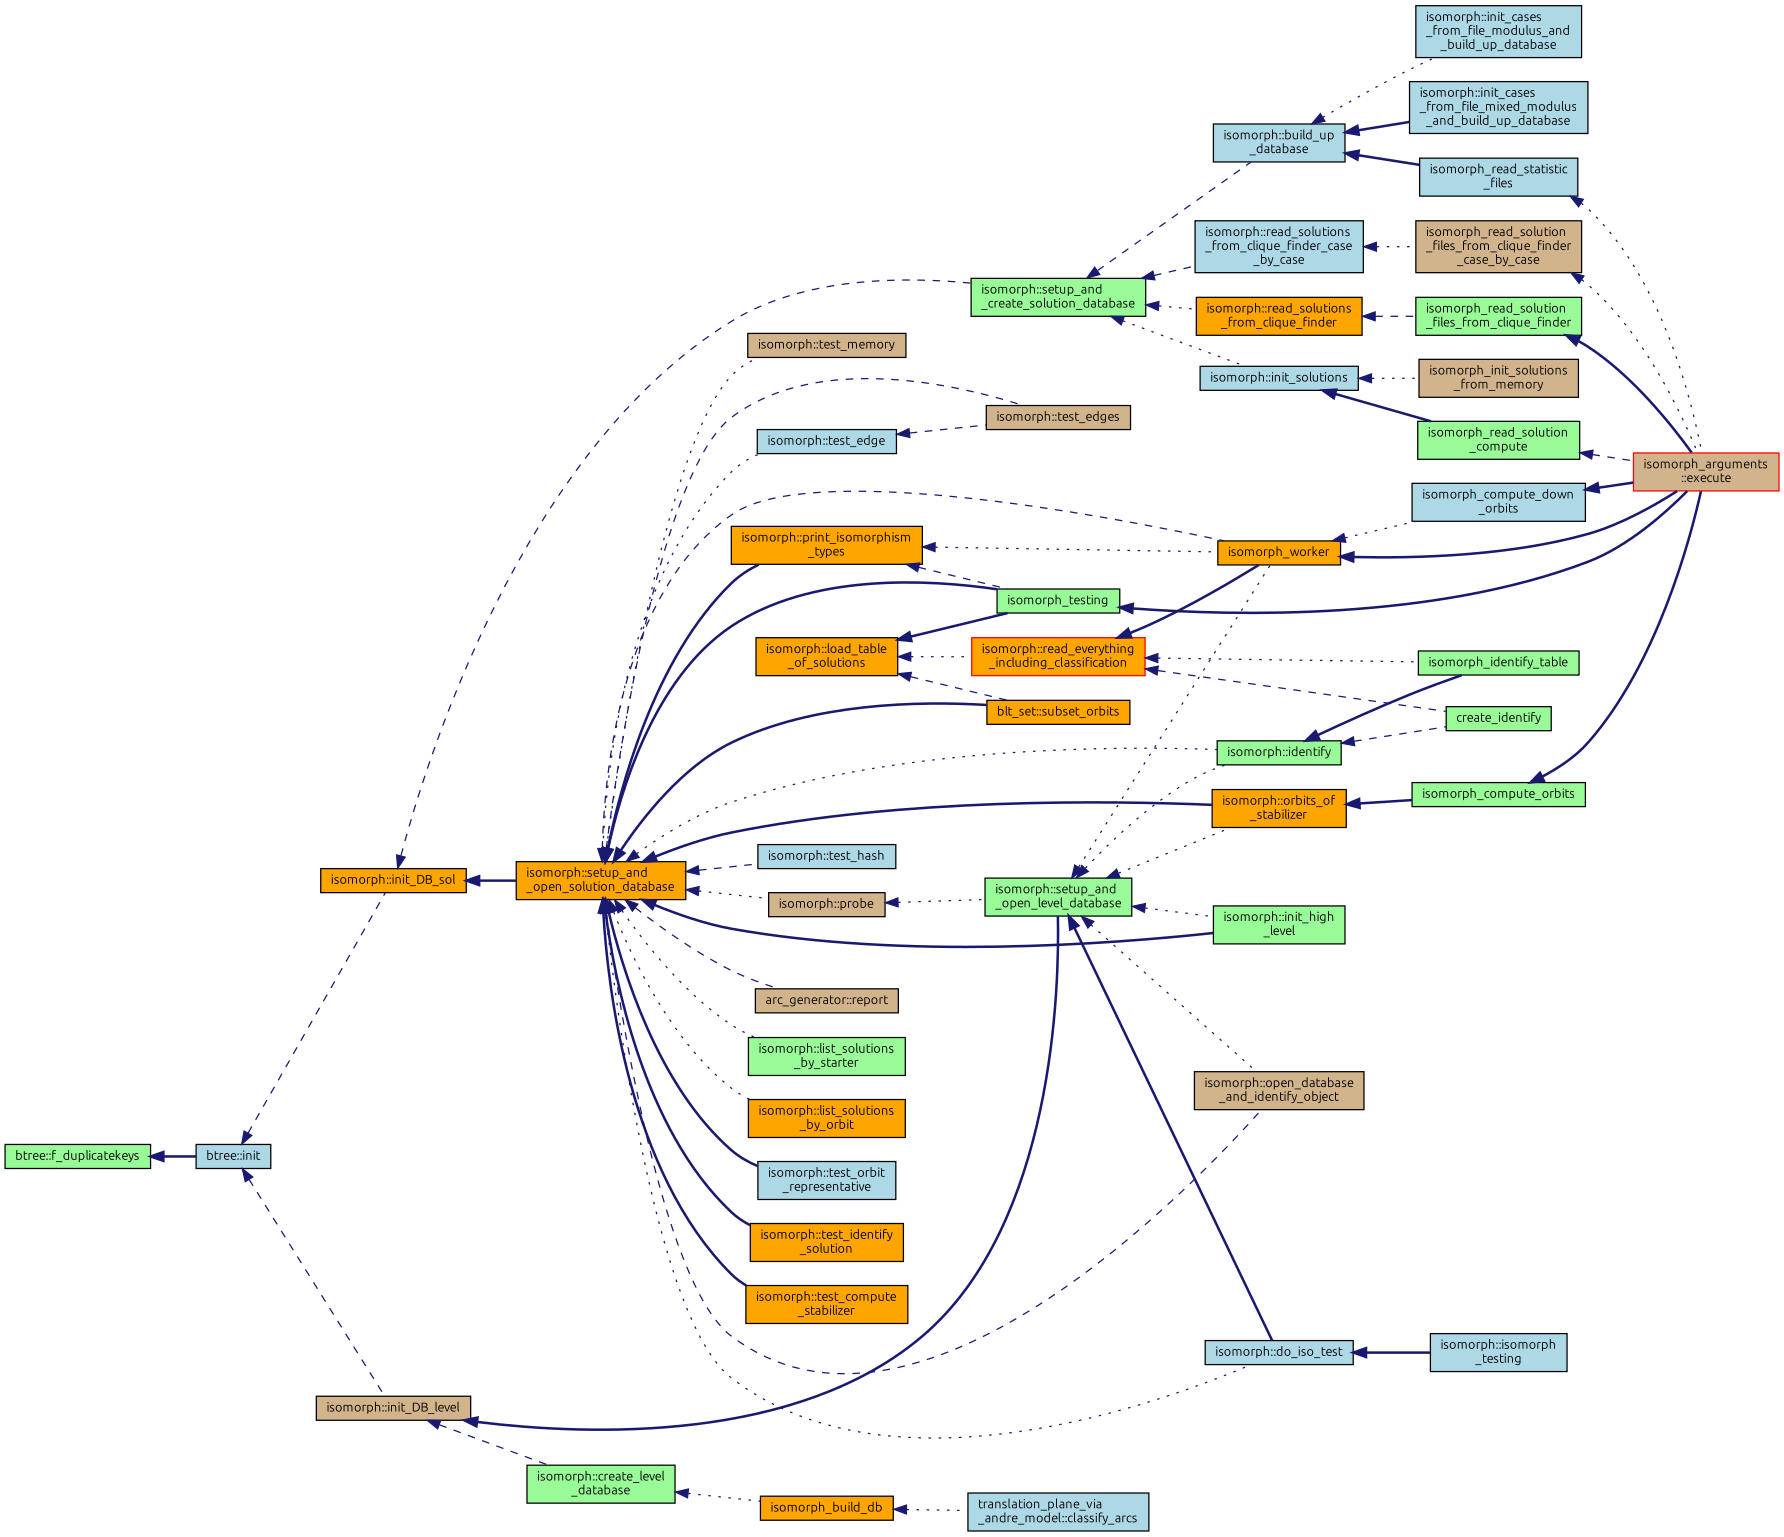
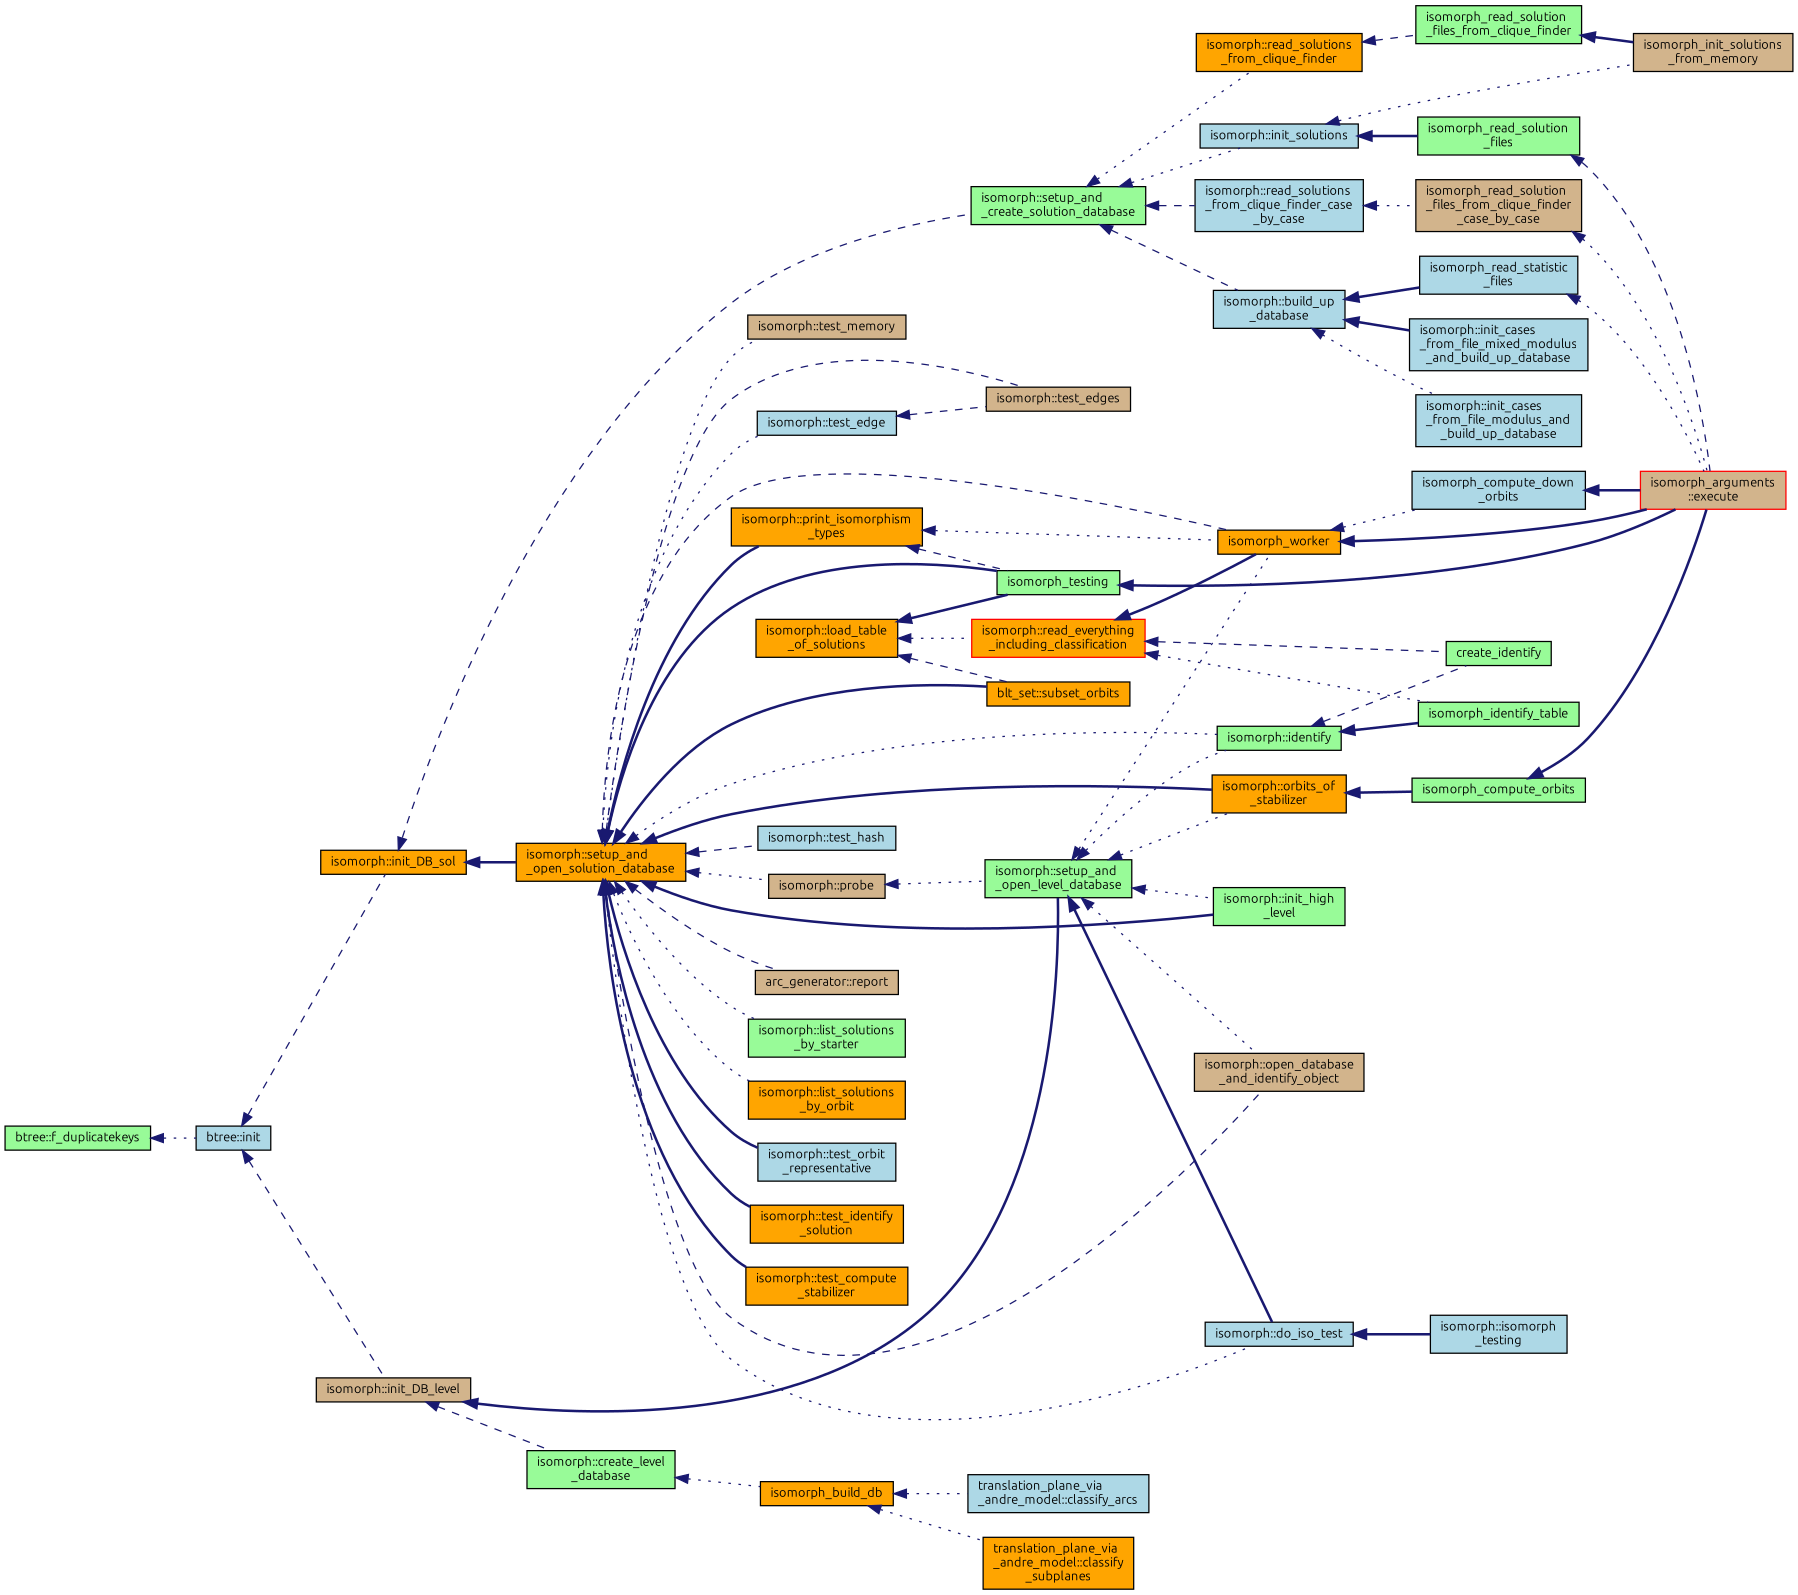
edge "isomorph_arguments ::execute" -> "isomorph_read_solution _files_from_clique_finder": now "isomorph_init_solutions _from_memory" -> "isomorph_read_solution _files_from_clique_finder"
node "isomorph_read_solution _compute": label "isomorph_read_solution _compute" -> "isomorph_read_solution _files"
edge "btree::init" -> "btree::f_duplicatekeys": style bold -> dotted
node "translation_plane_via _andre_model::classify _subplanes": added
